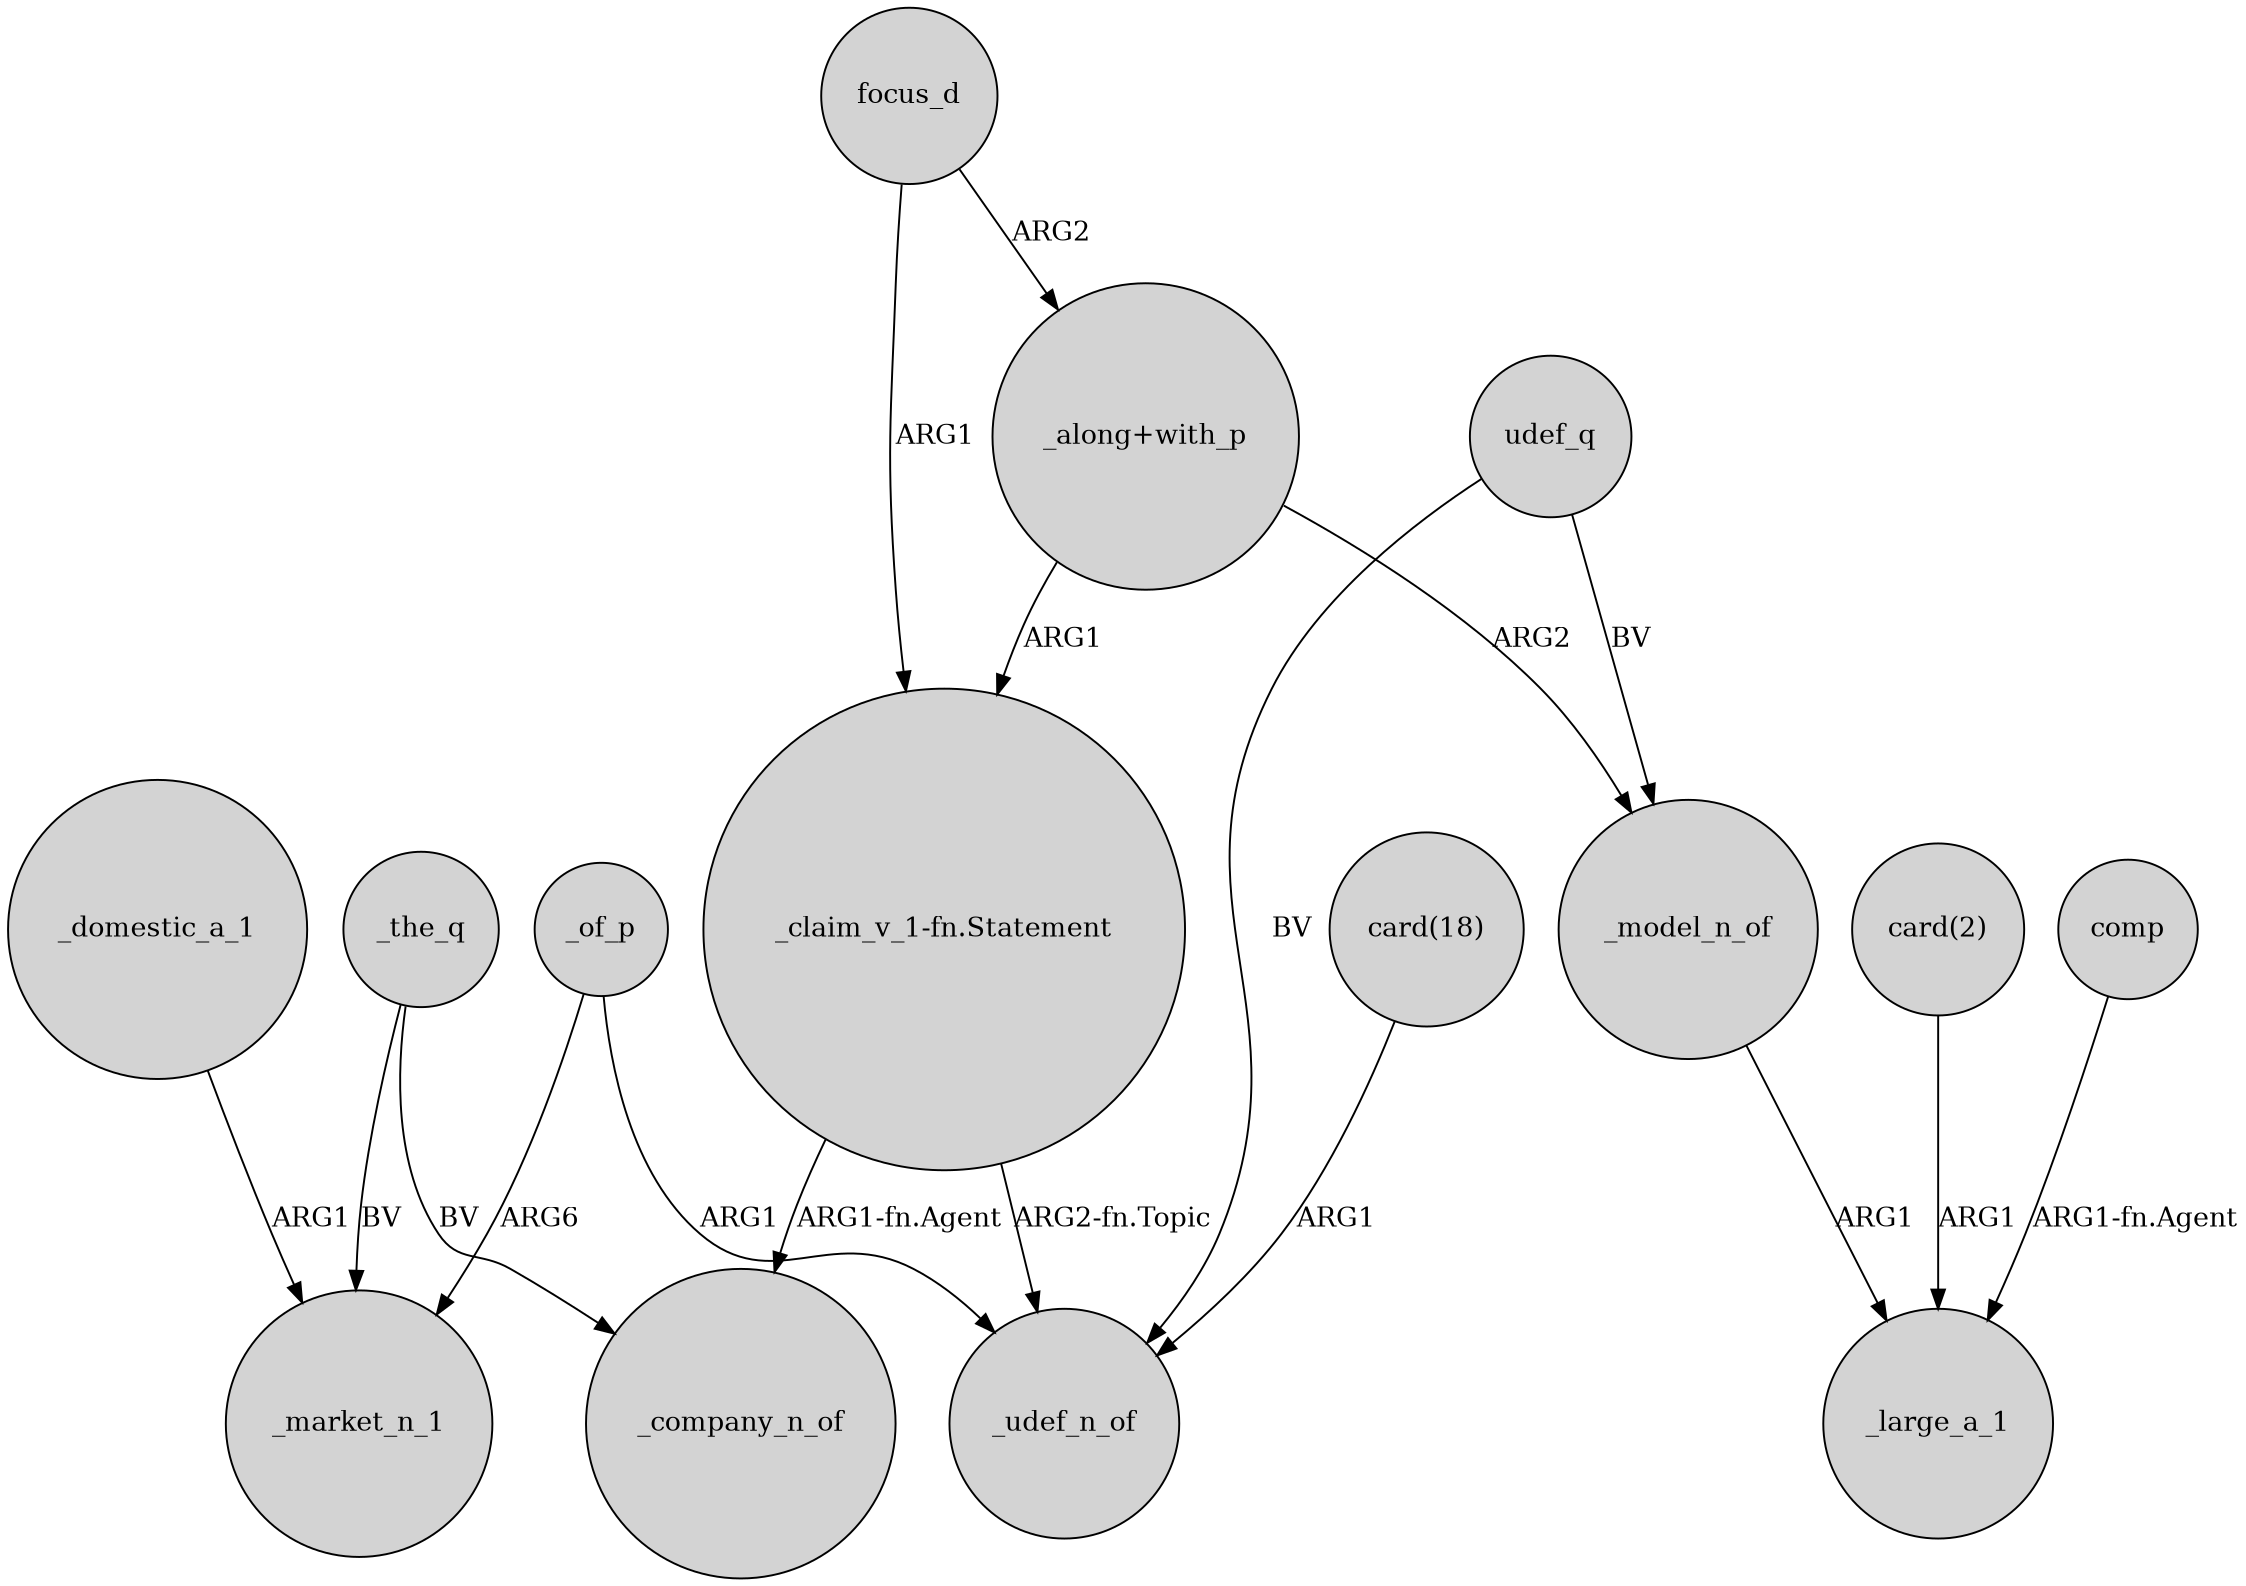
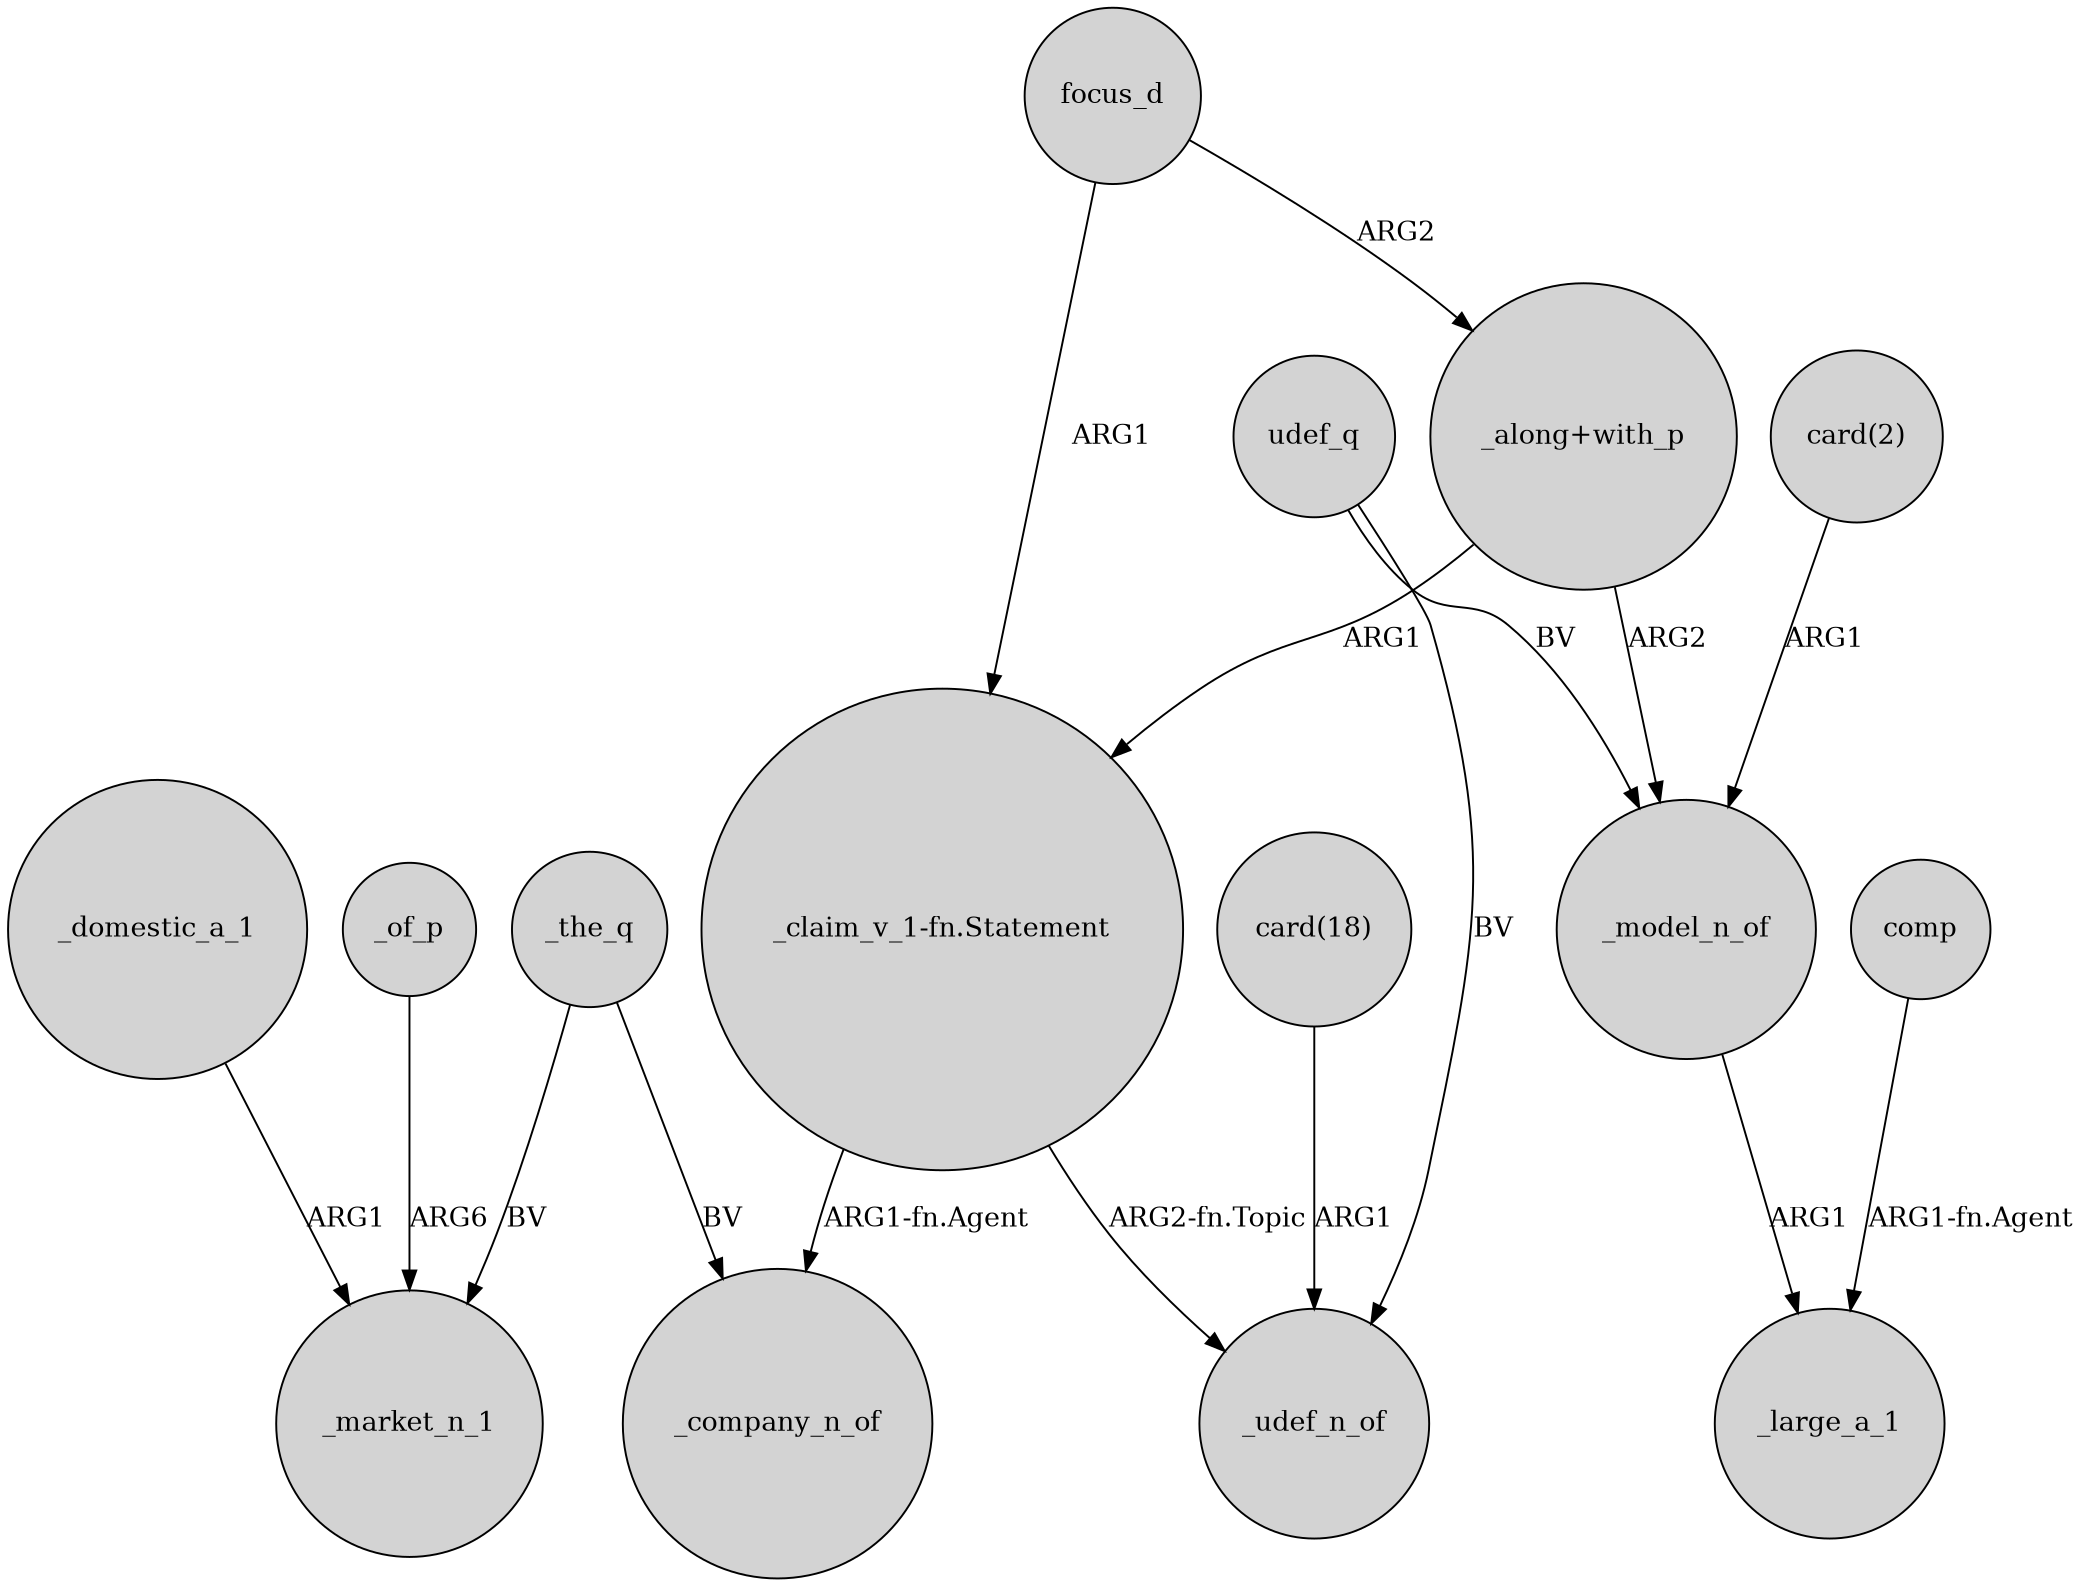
edge "card(2)" -> "_large_a_1": now "card(2)" -> "_model_n_of"
edge "_of_p" -> "_udef_n_of": removed, label "ARG1"
